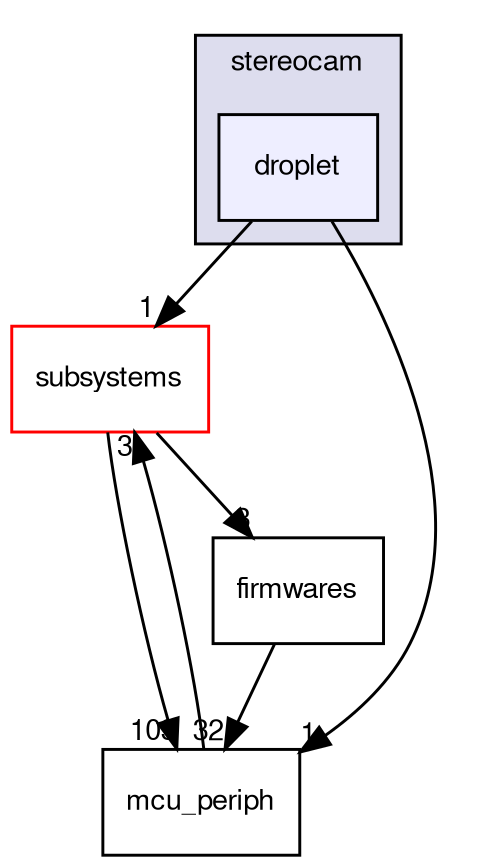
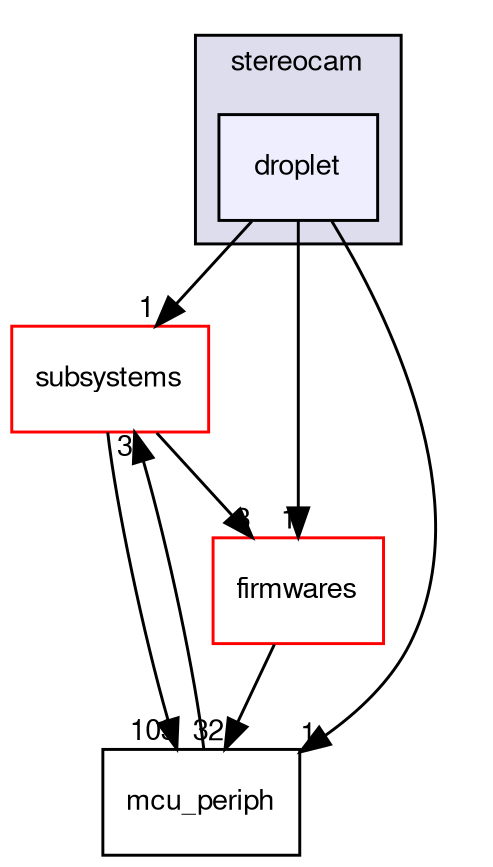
edge "droplet" -> "firmwares": added
node "firmwares": color black -> red
